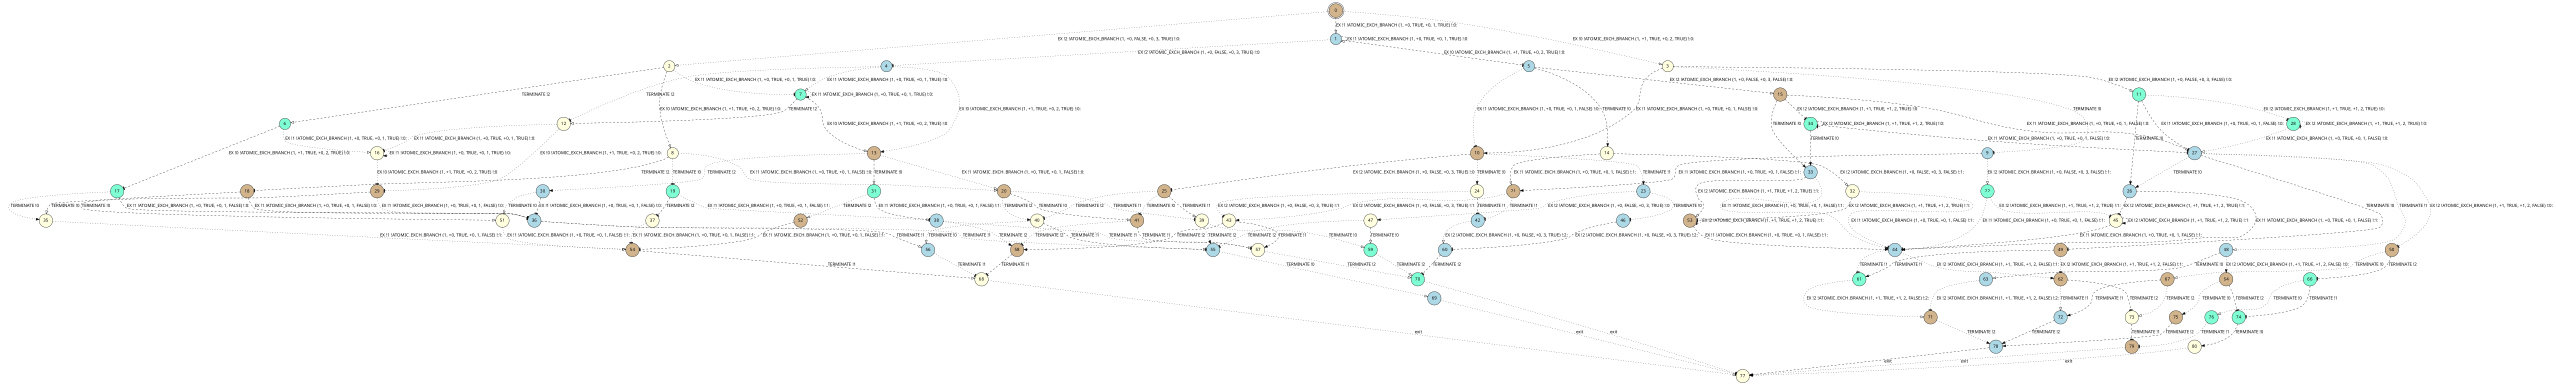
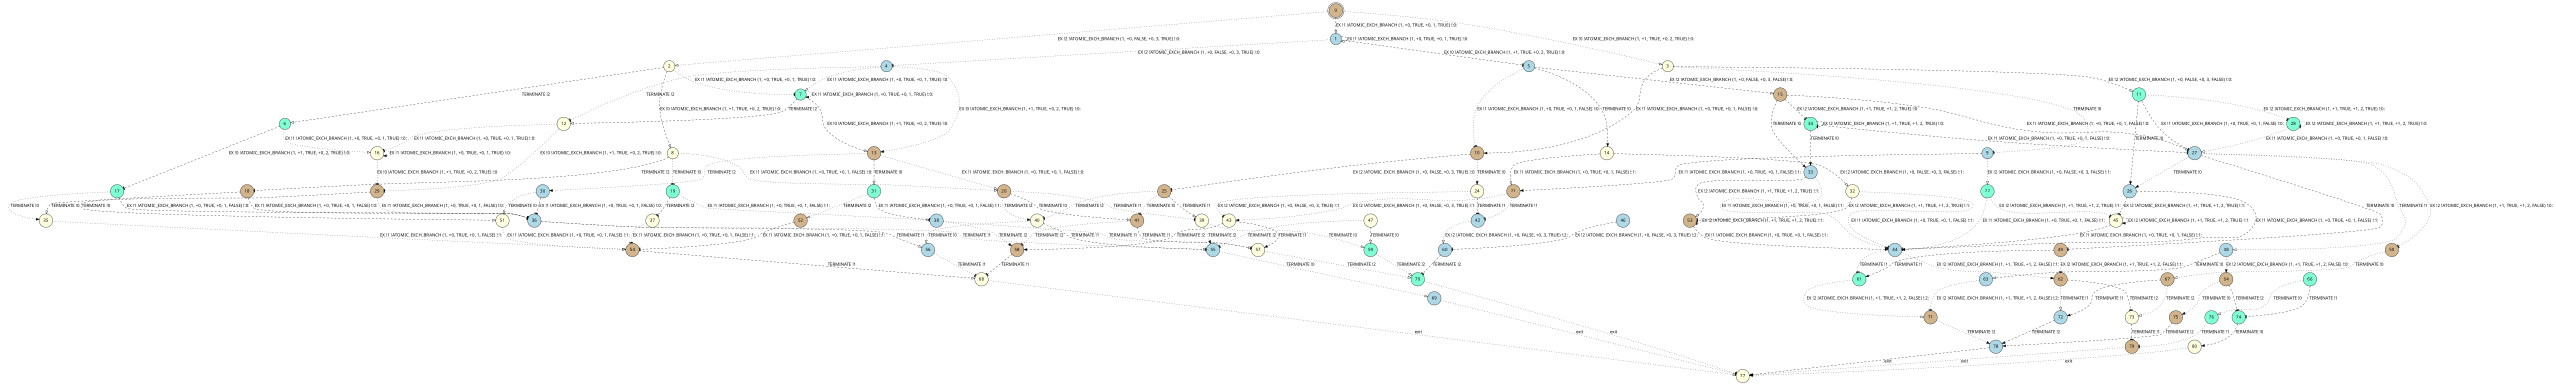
node "23": removed
edge "50" -> "66": removed, label "TERMINATE !2"
